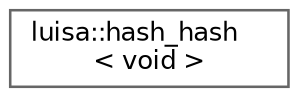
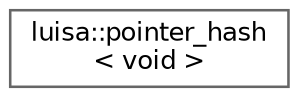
node "luisa::hash_hash < void >": label "luisa::hash_hash < void >" -> "luisa::pointer_hash < void >"
